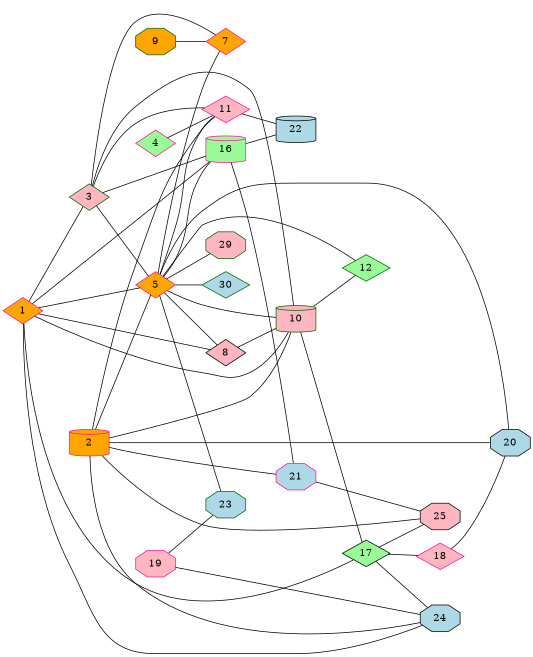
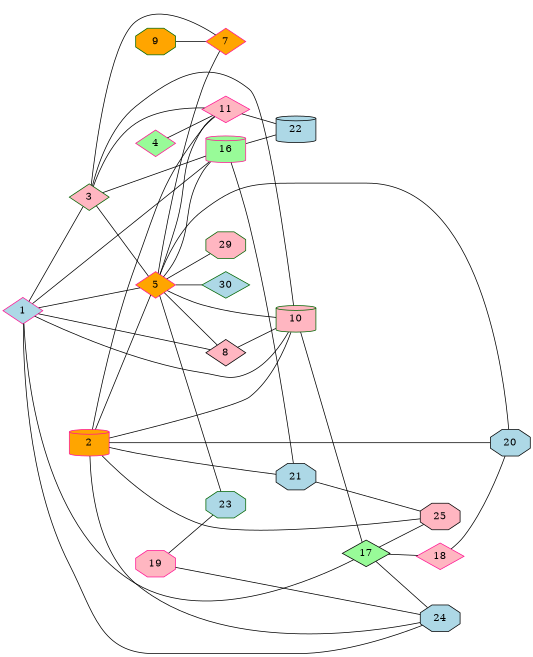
node "12": removed
node "1": fillcolor orange -> lightblue
node "21": color deeppink -> black
